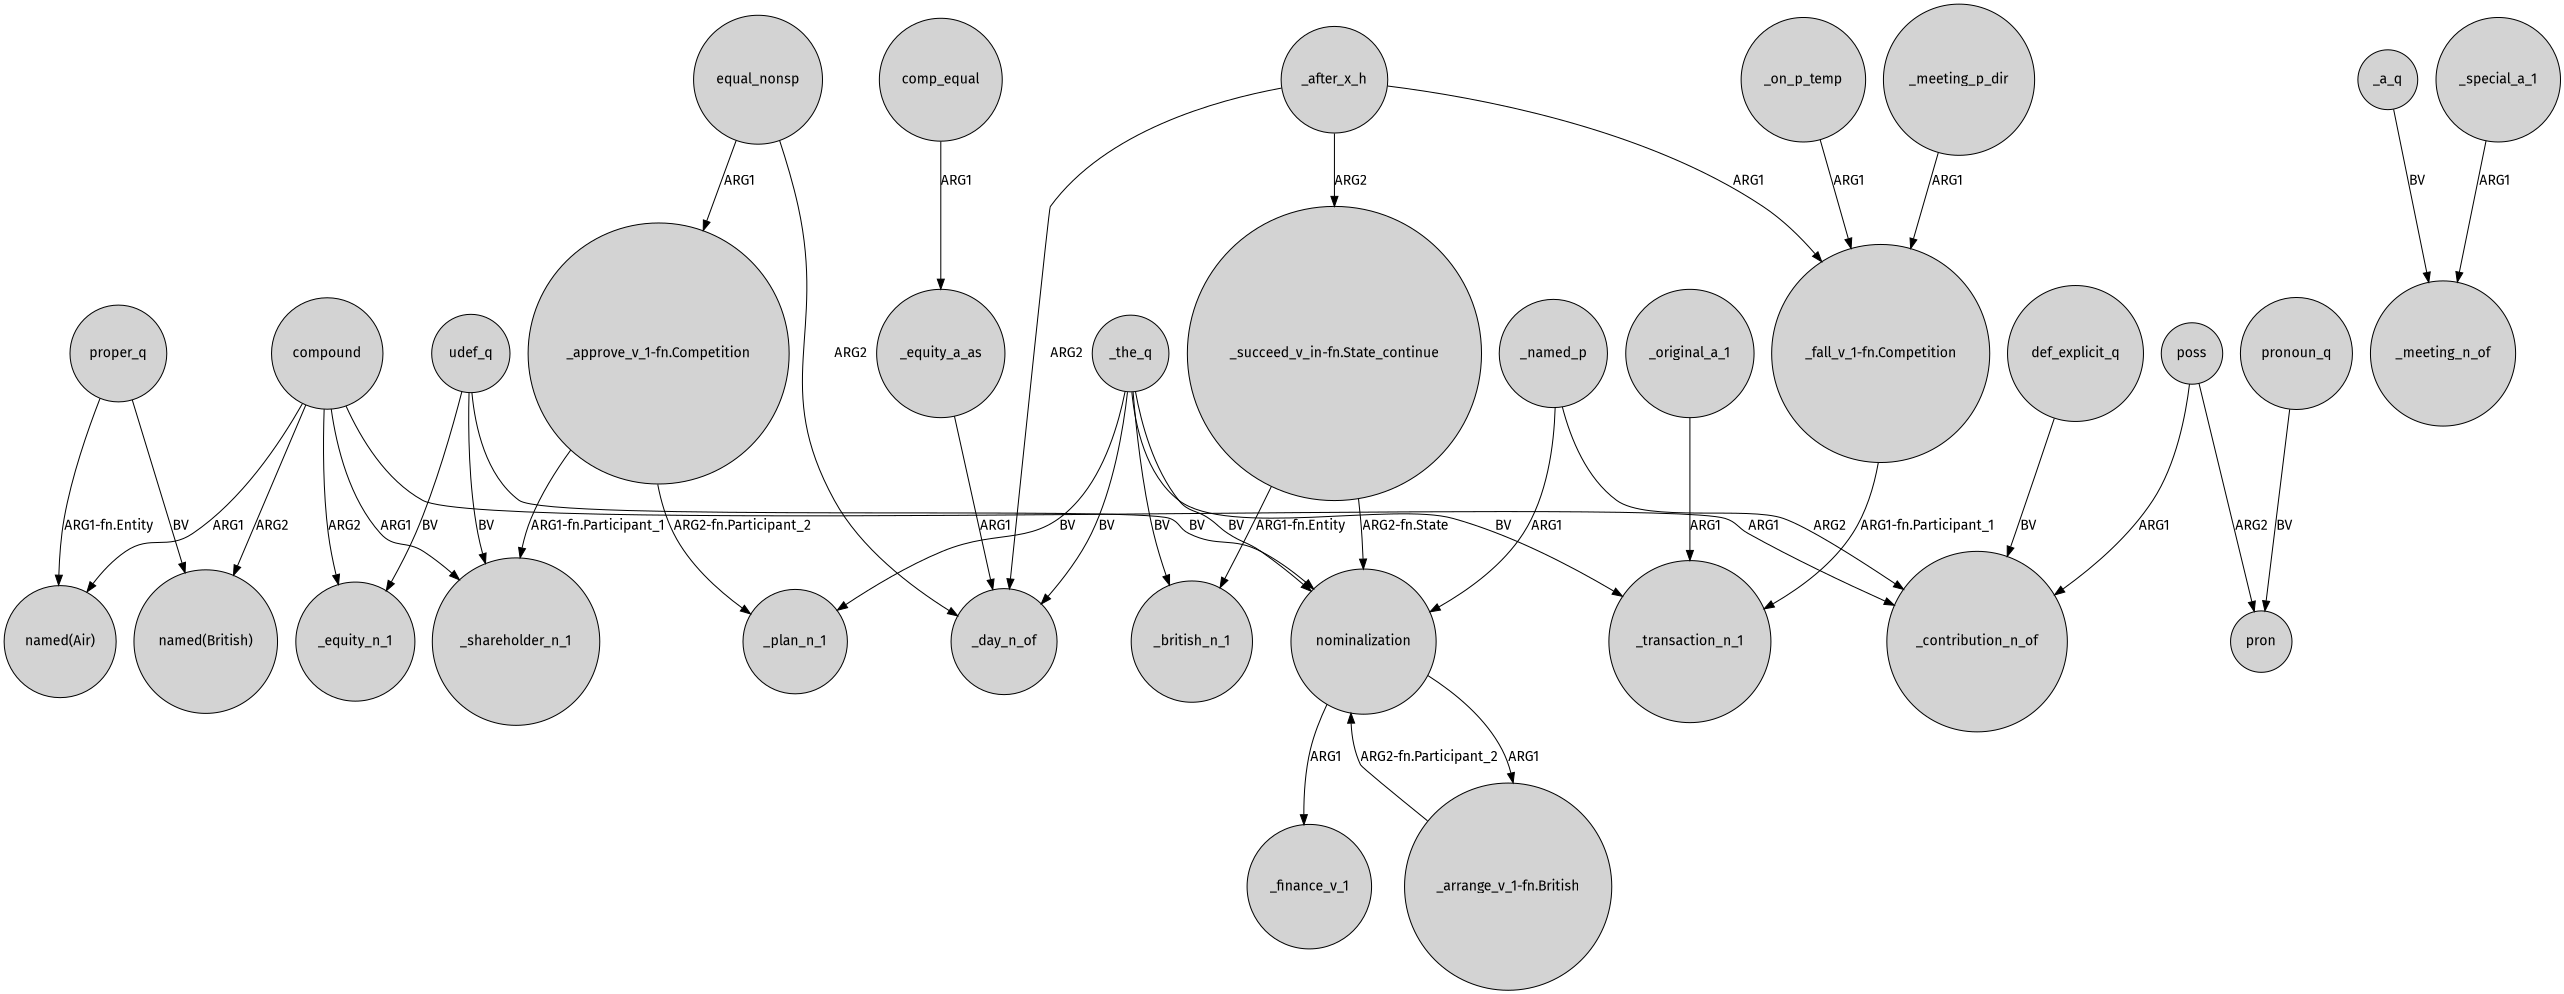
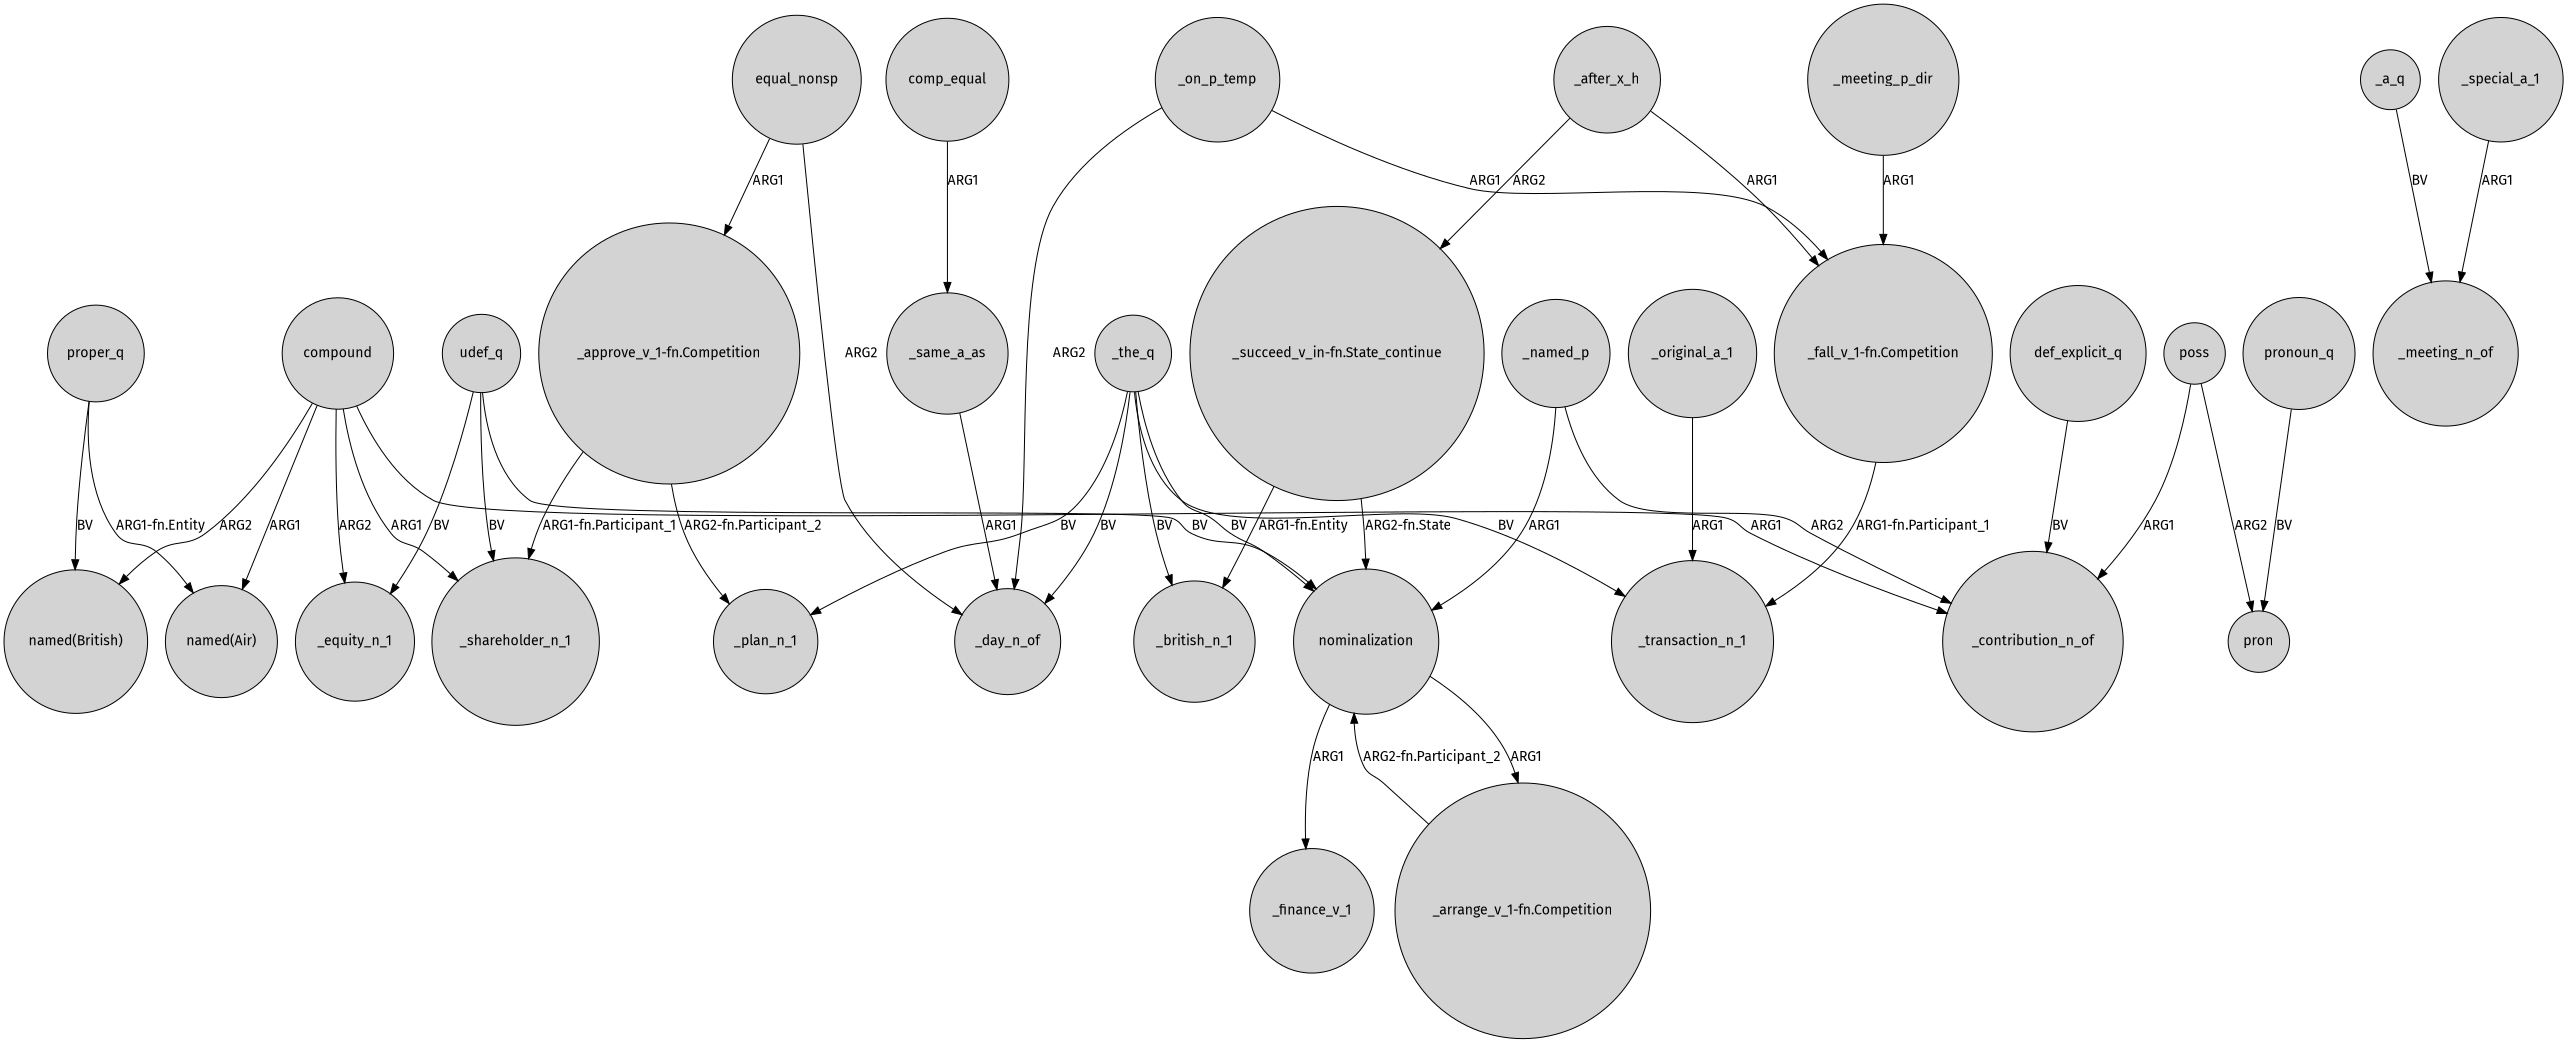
edge "_after_x_h" -> "_day_n_of": now "_on_p_temp" -> "_day_n_of"
node "_equity_a_as": label "_equity_a_as" -> "_same_a_as"
node "_arrange_v_1-fn.British": label "_arrange_v_1-fn.British" -> "_arrange_v_1-fn.Competition"
